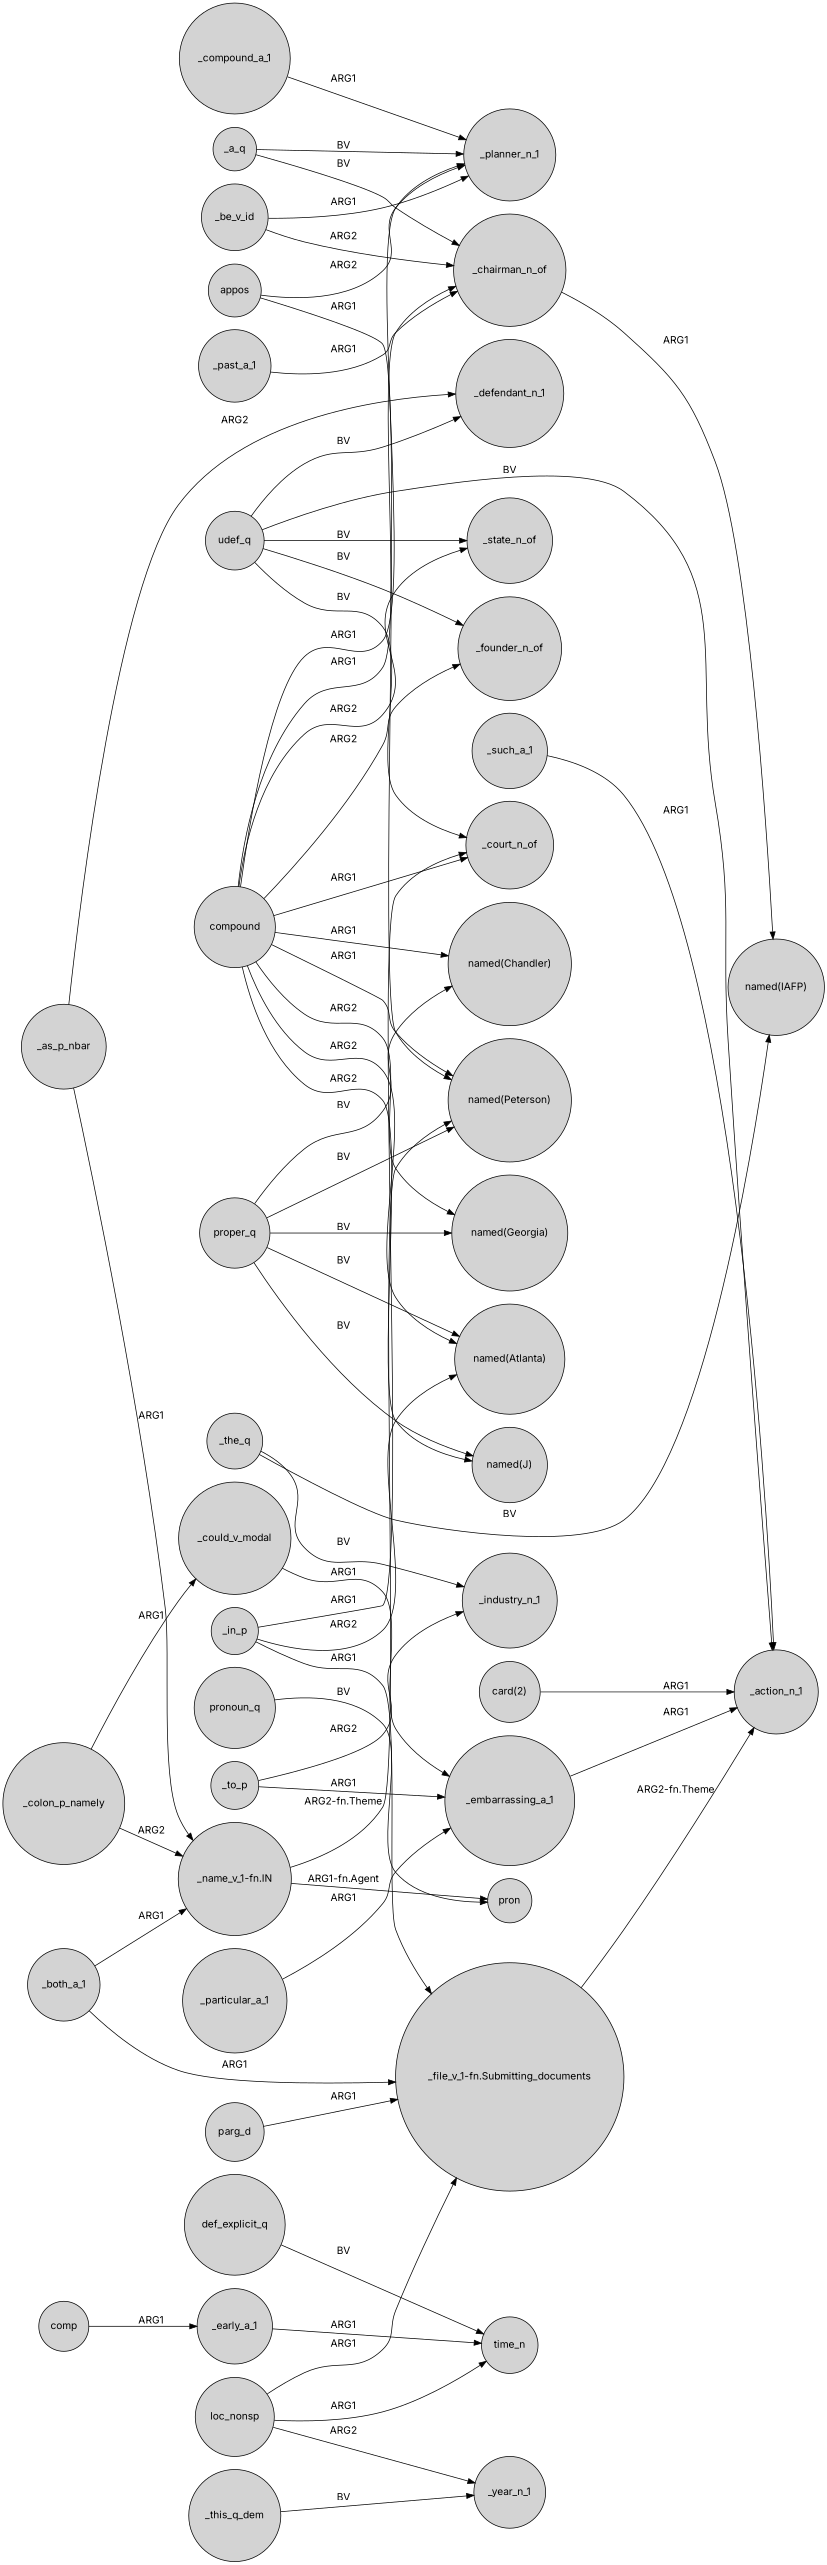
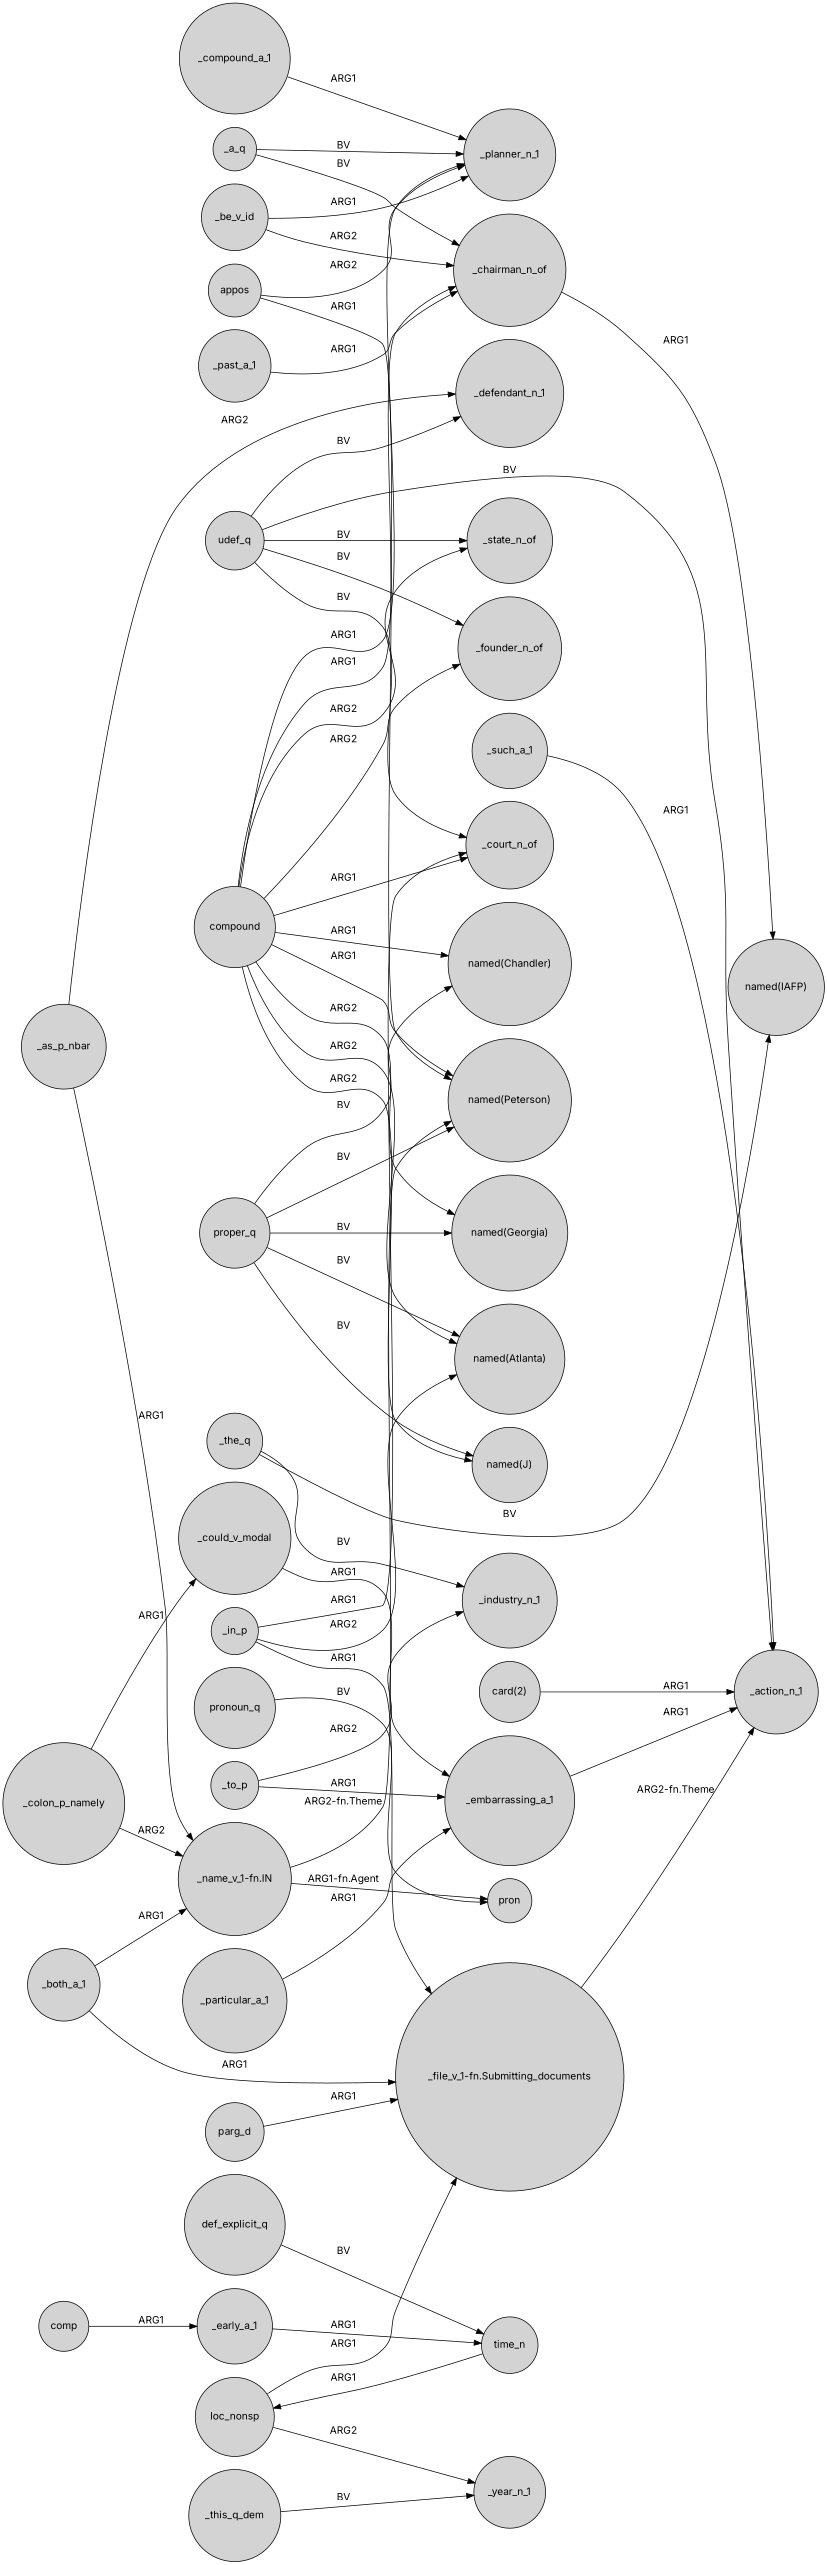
edge "loc_nonsp" -> "time_n": reversed
